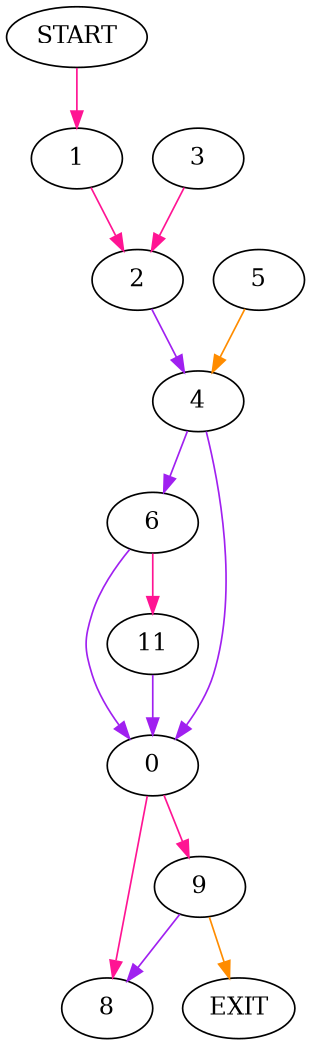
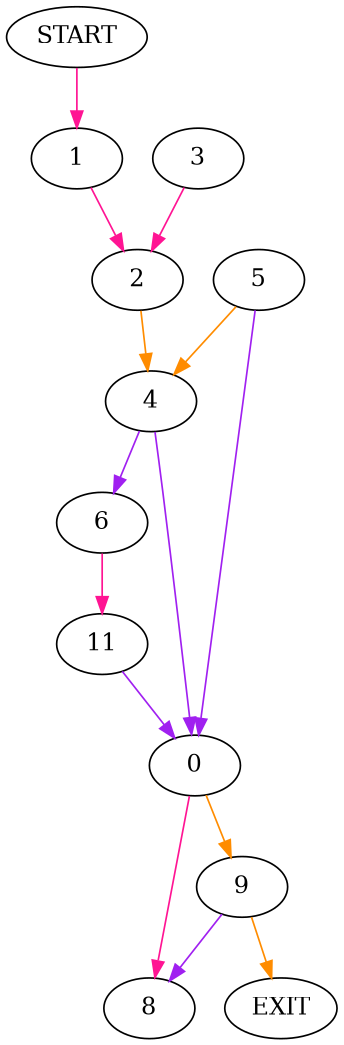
edge "2" -> "4": color purple -> darkorange
edge "6" -> "0": now "5" -> "0"
edge "0" -> "9": color deeppink -> darkorange
